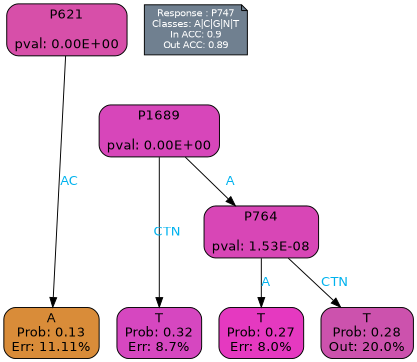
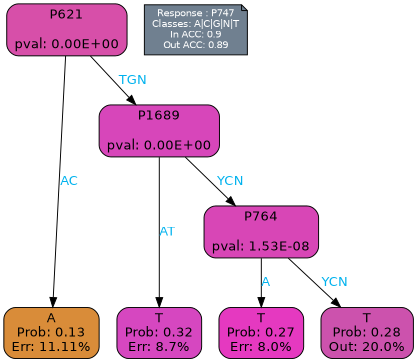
edge "P621 pval: 0.00E+00" -> "P1689 pval: 0.00E+00": added, label "TGN"
edge "P1689 pval: 0.00E+00" -> "P764 pval: 1.53E-08": label "A" -> "YCN"
edge "P1689 pval: 0.00E+00" -> "T Prob: 0.32 Err: 8.7%": label "CTN" -> "AT"
edge "P764 pval: 1.53E-08" -> "T Prob: 0.28 Out: 20.0%": label "CTN" -> "YCN"
